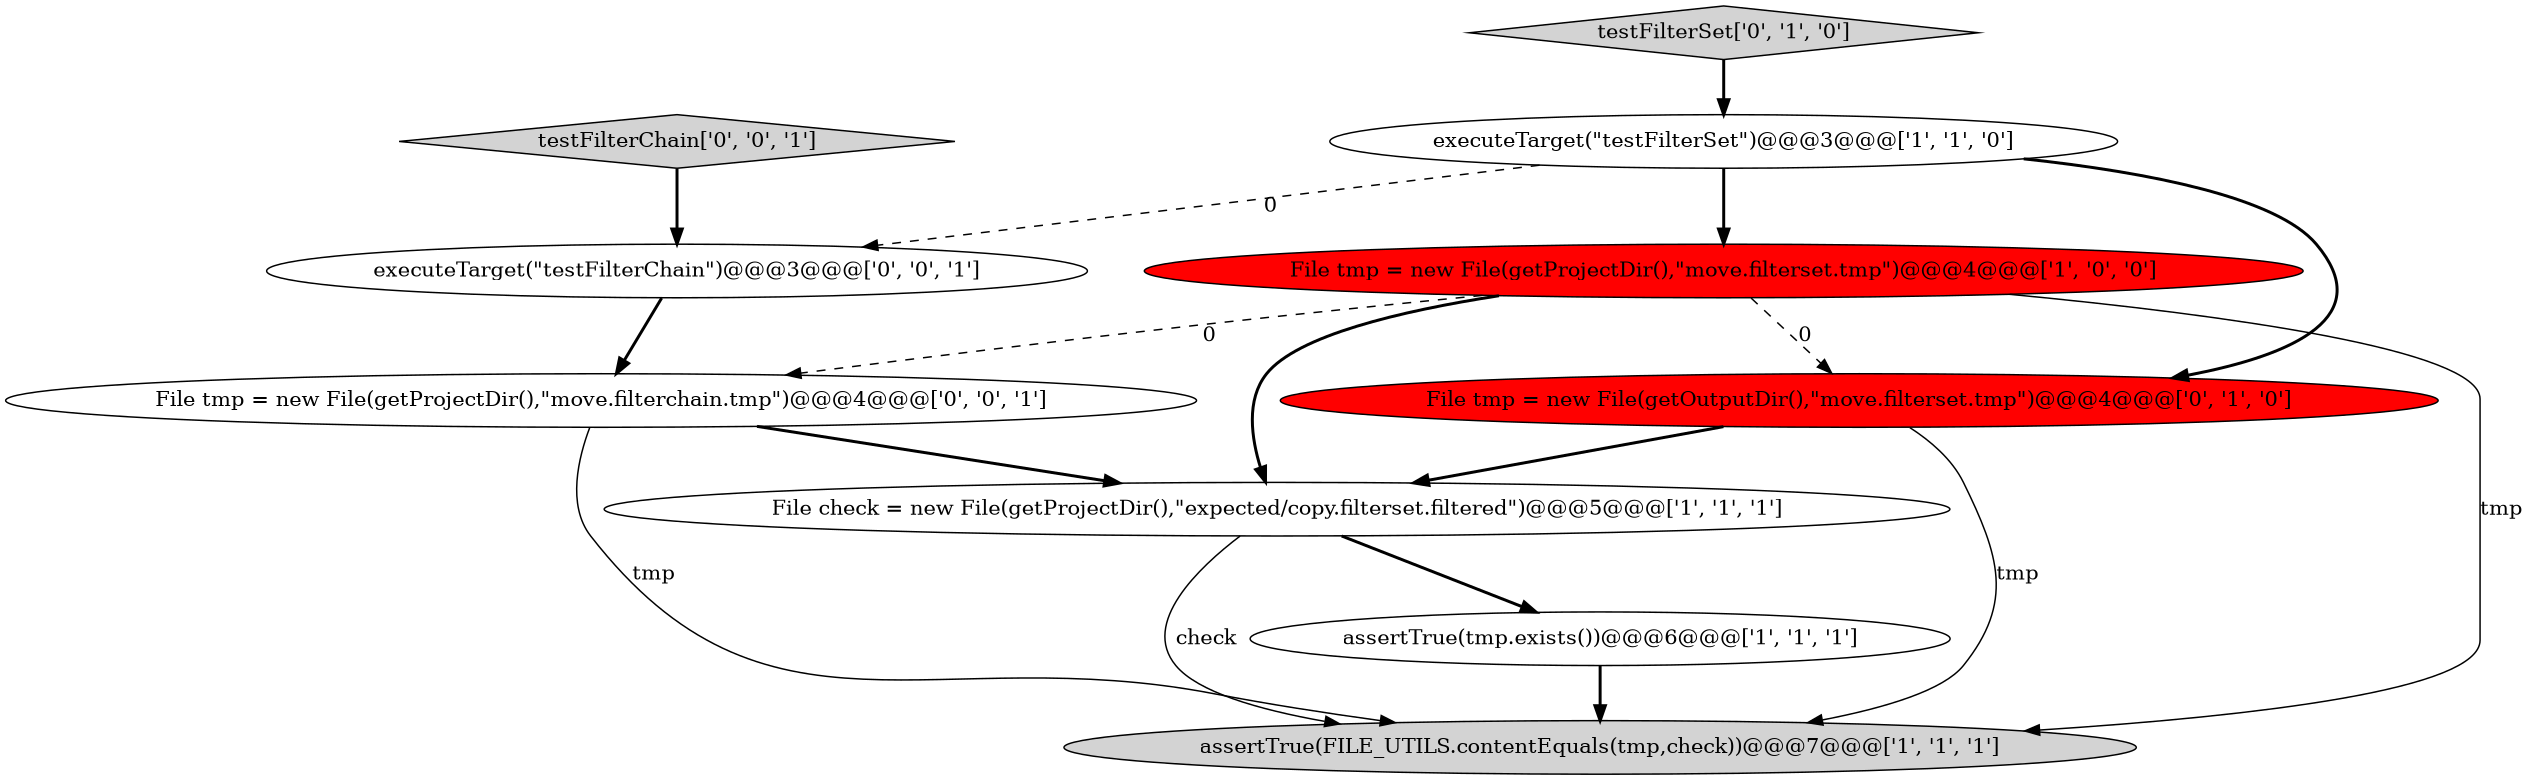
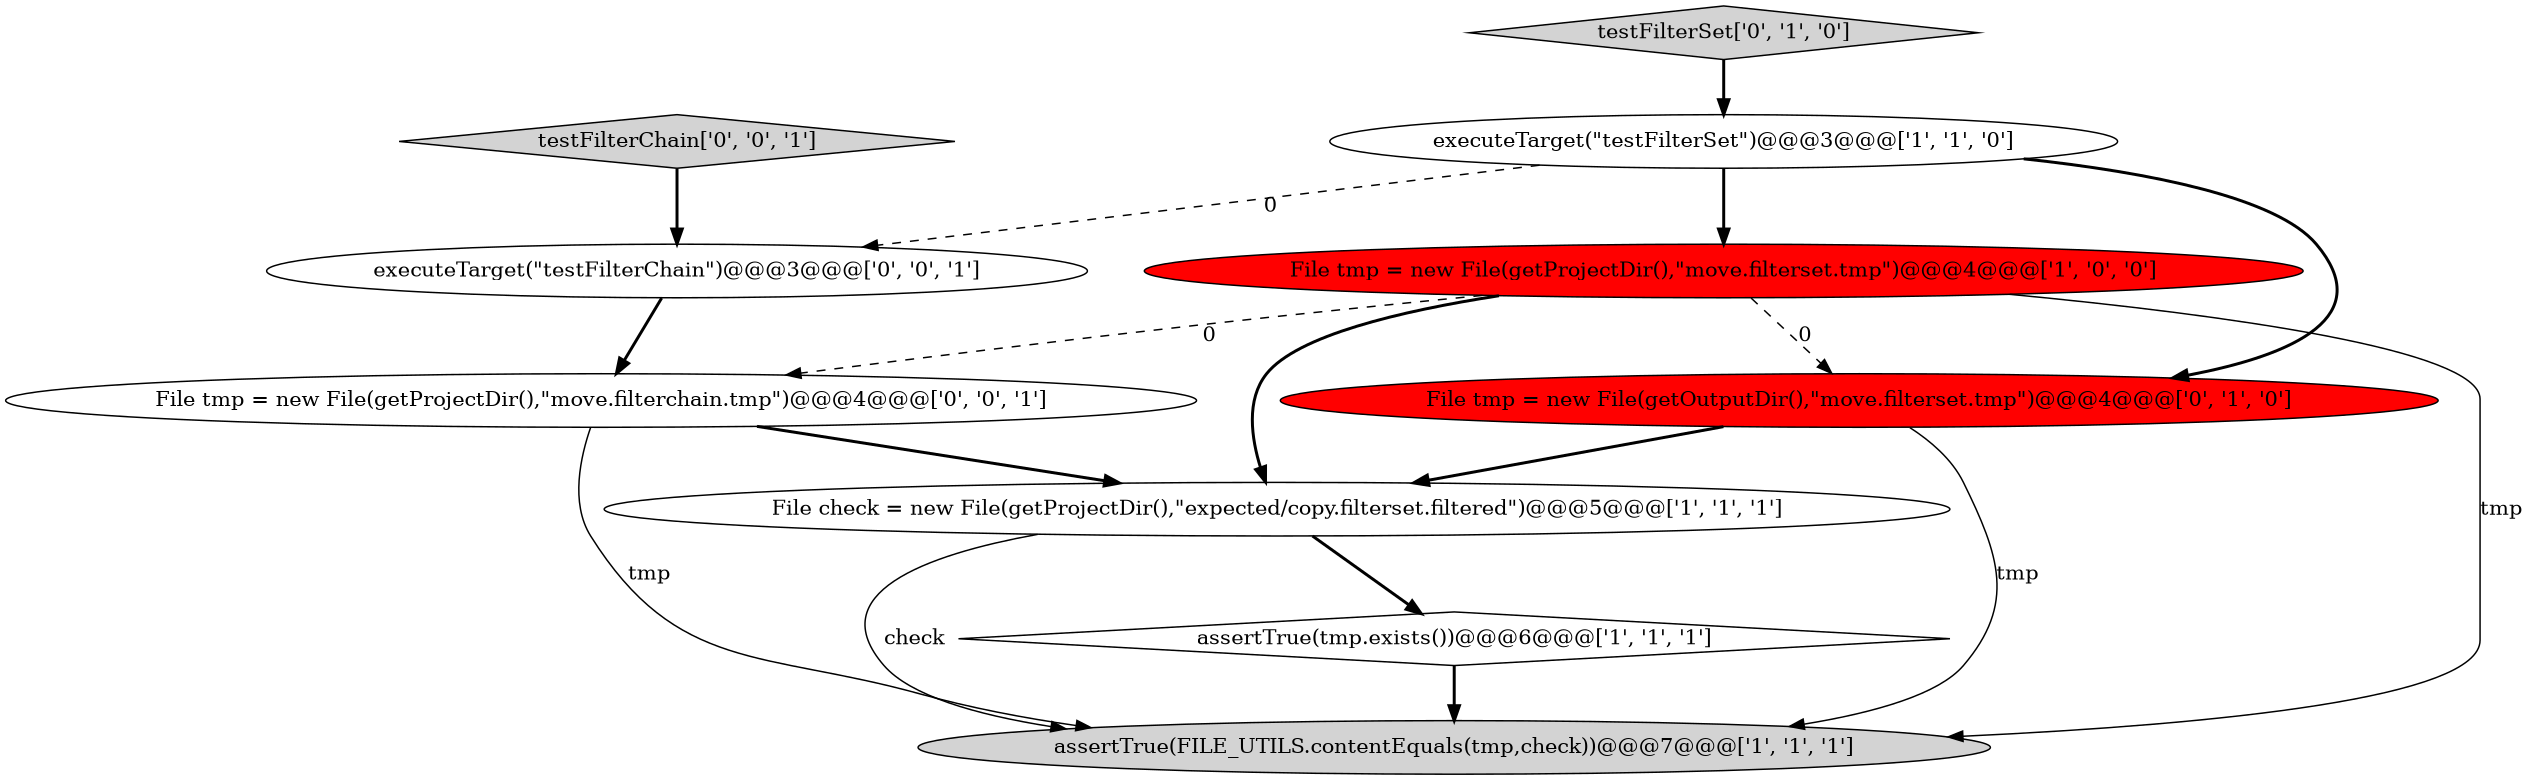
node "assertTrue(tmp.exists())@@@6@@@['1', '1', '1']": shape ellipse -> diamond
